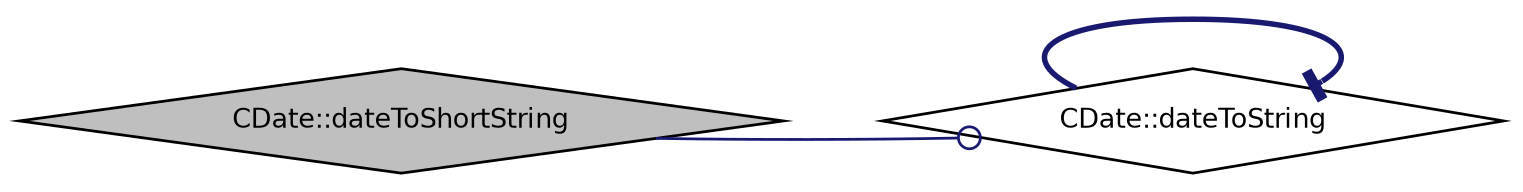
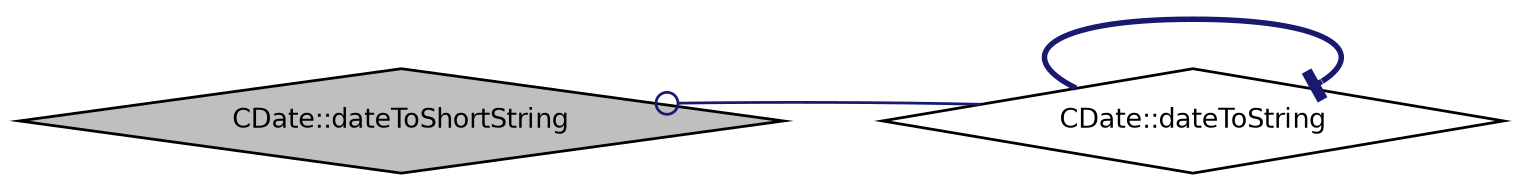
edge "CDate::dateToShortString" -> "CDate::dateToString": reversed
